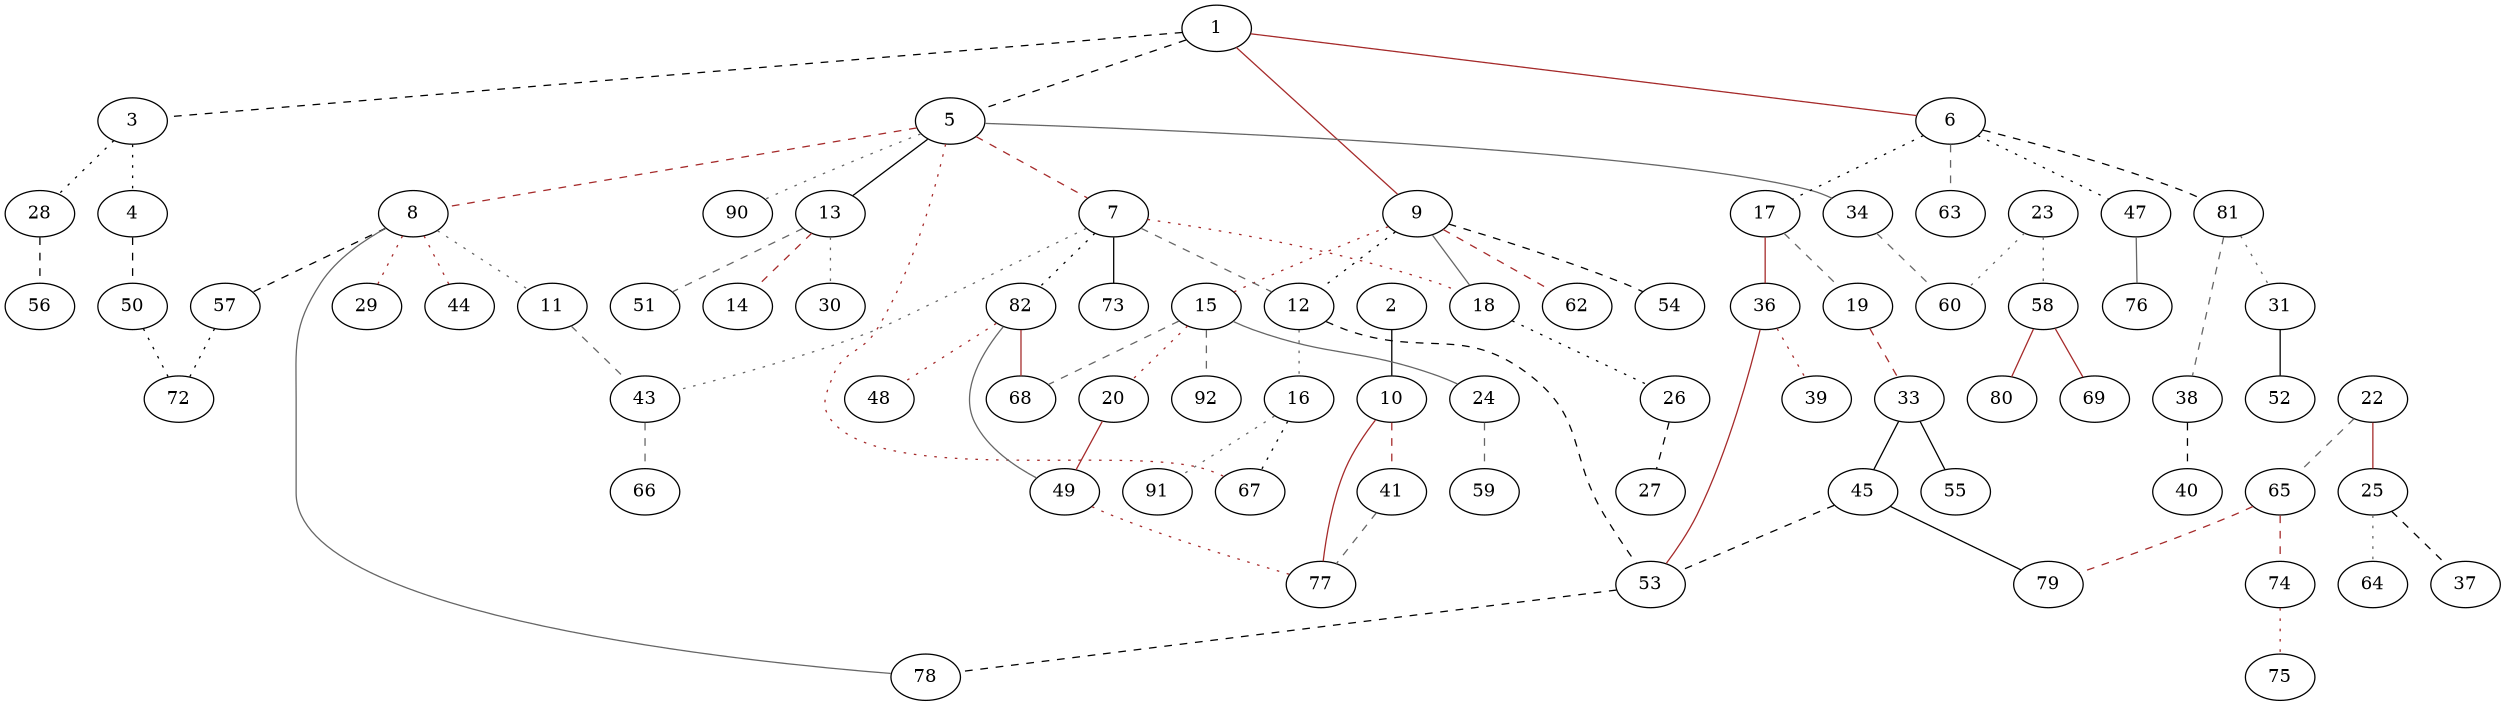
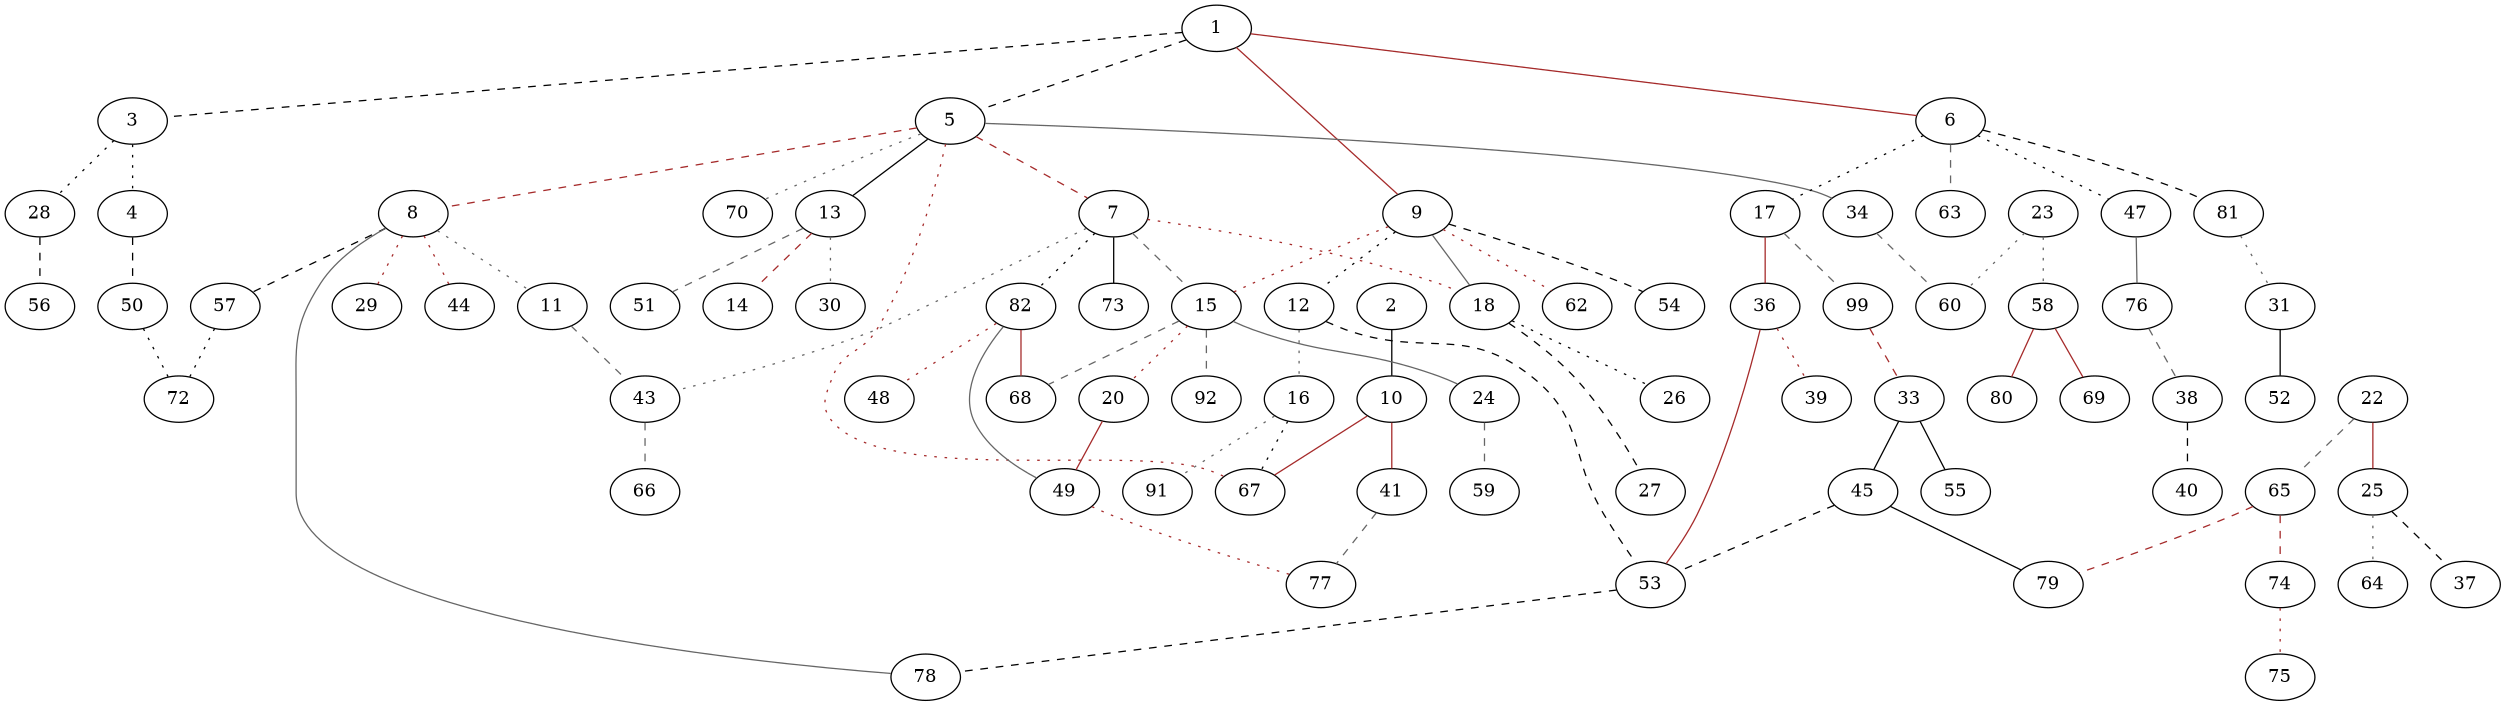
node "90": label "90" -> "70"
edge "7" -- "12": now "7" -- "15"
edge "9" -- "62": style dashed -> dotted
node "19": label "19" -> "99"
edge "81" -- "38": now "76" -- "38"
edge "10" -- "41": style dashed -> solid
edge "26" -- "27": now "18" -- "27"
edge "10" -- "77": now "10" -- "67"
